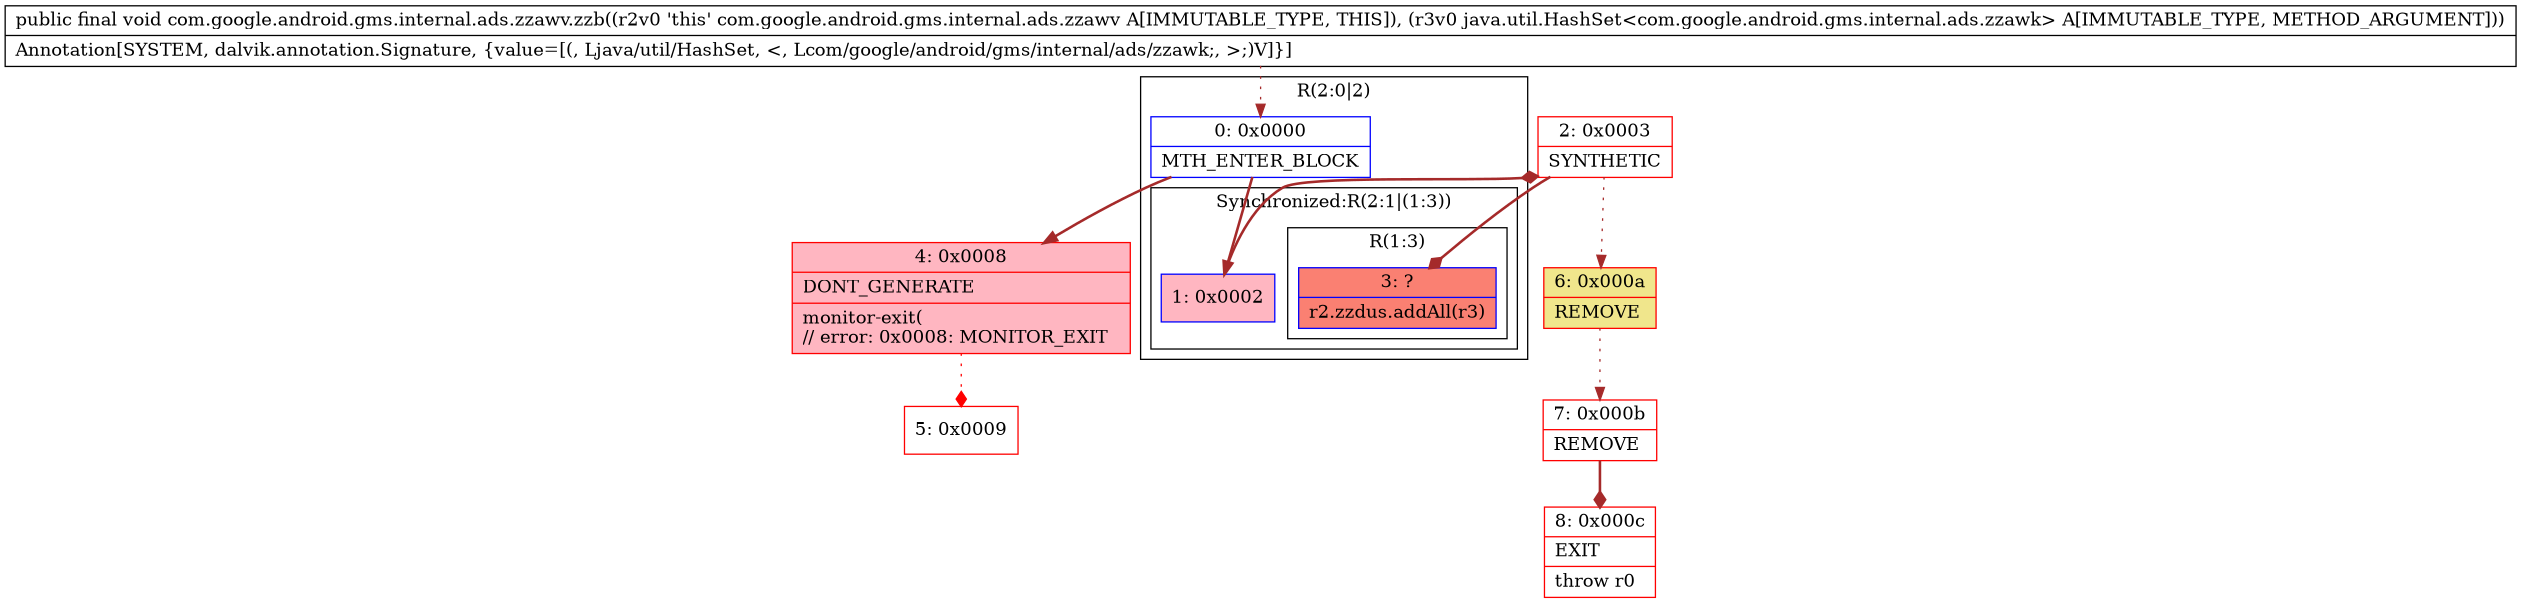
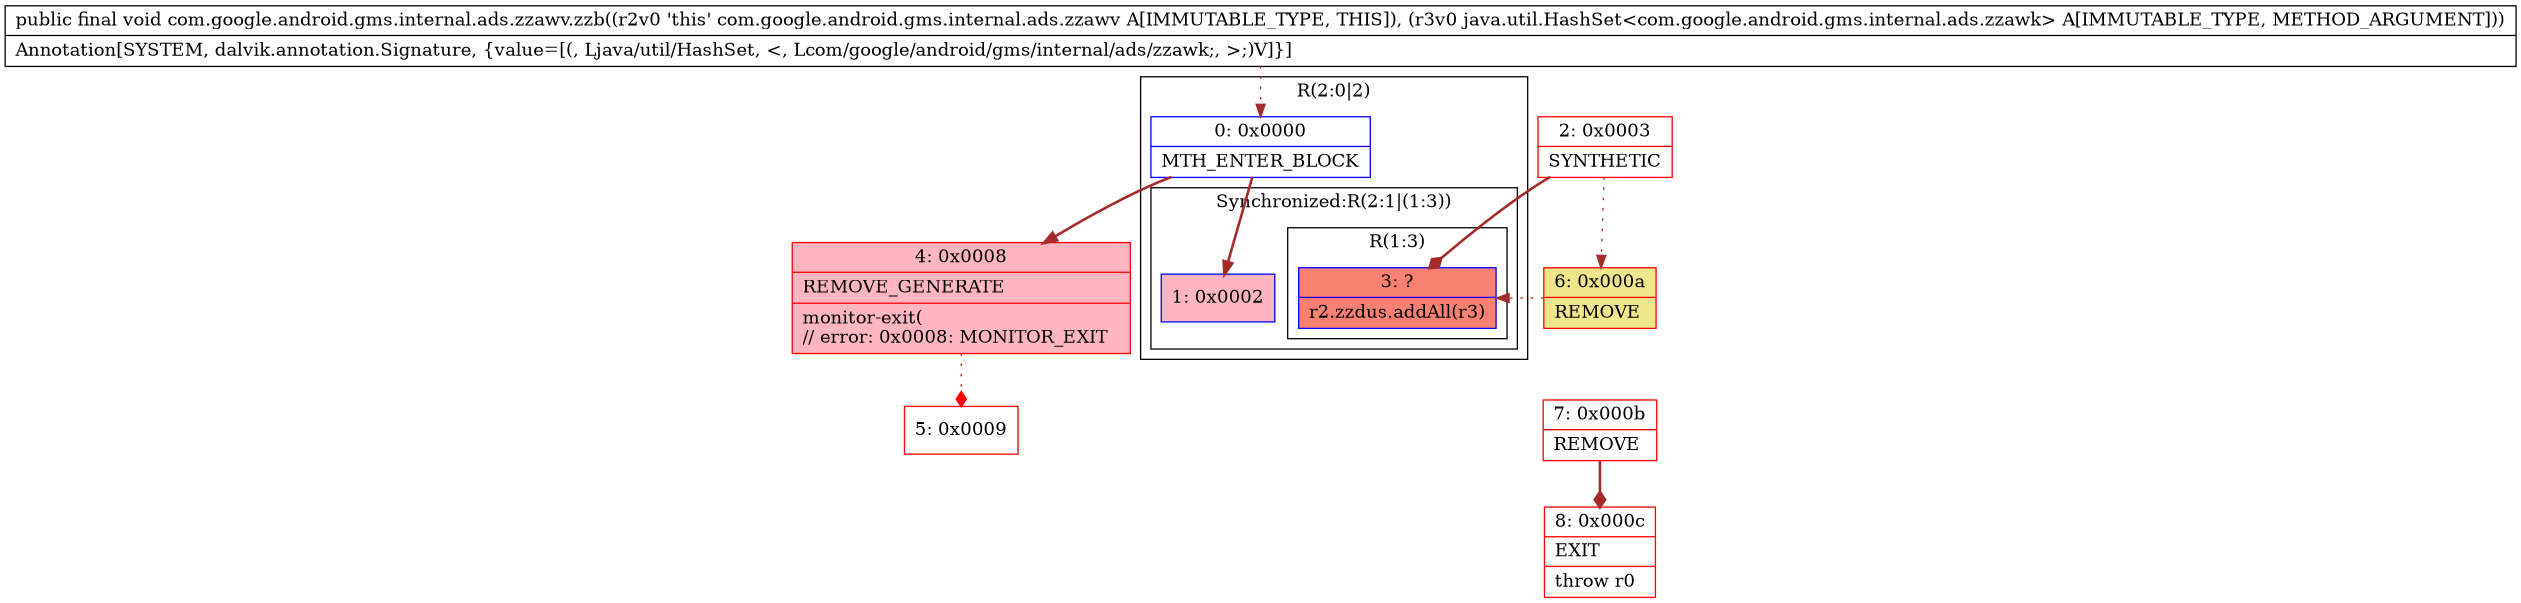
edge "1: 0x0002" -> "2: 0x0003": removed
node "4: 0x0008": text "DONT_GENERATE" -> "REMOVE_GENERATE"
edge "6: 0x000a" -> "7: 0x000b": now "6: 0x000a" -> "3: ?"
